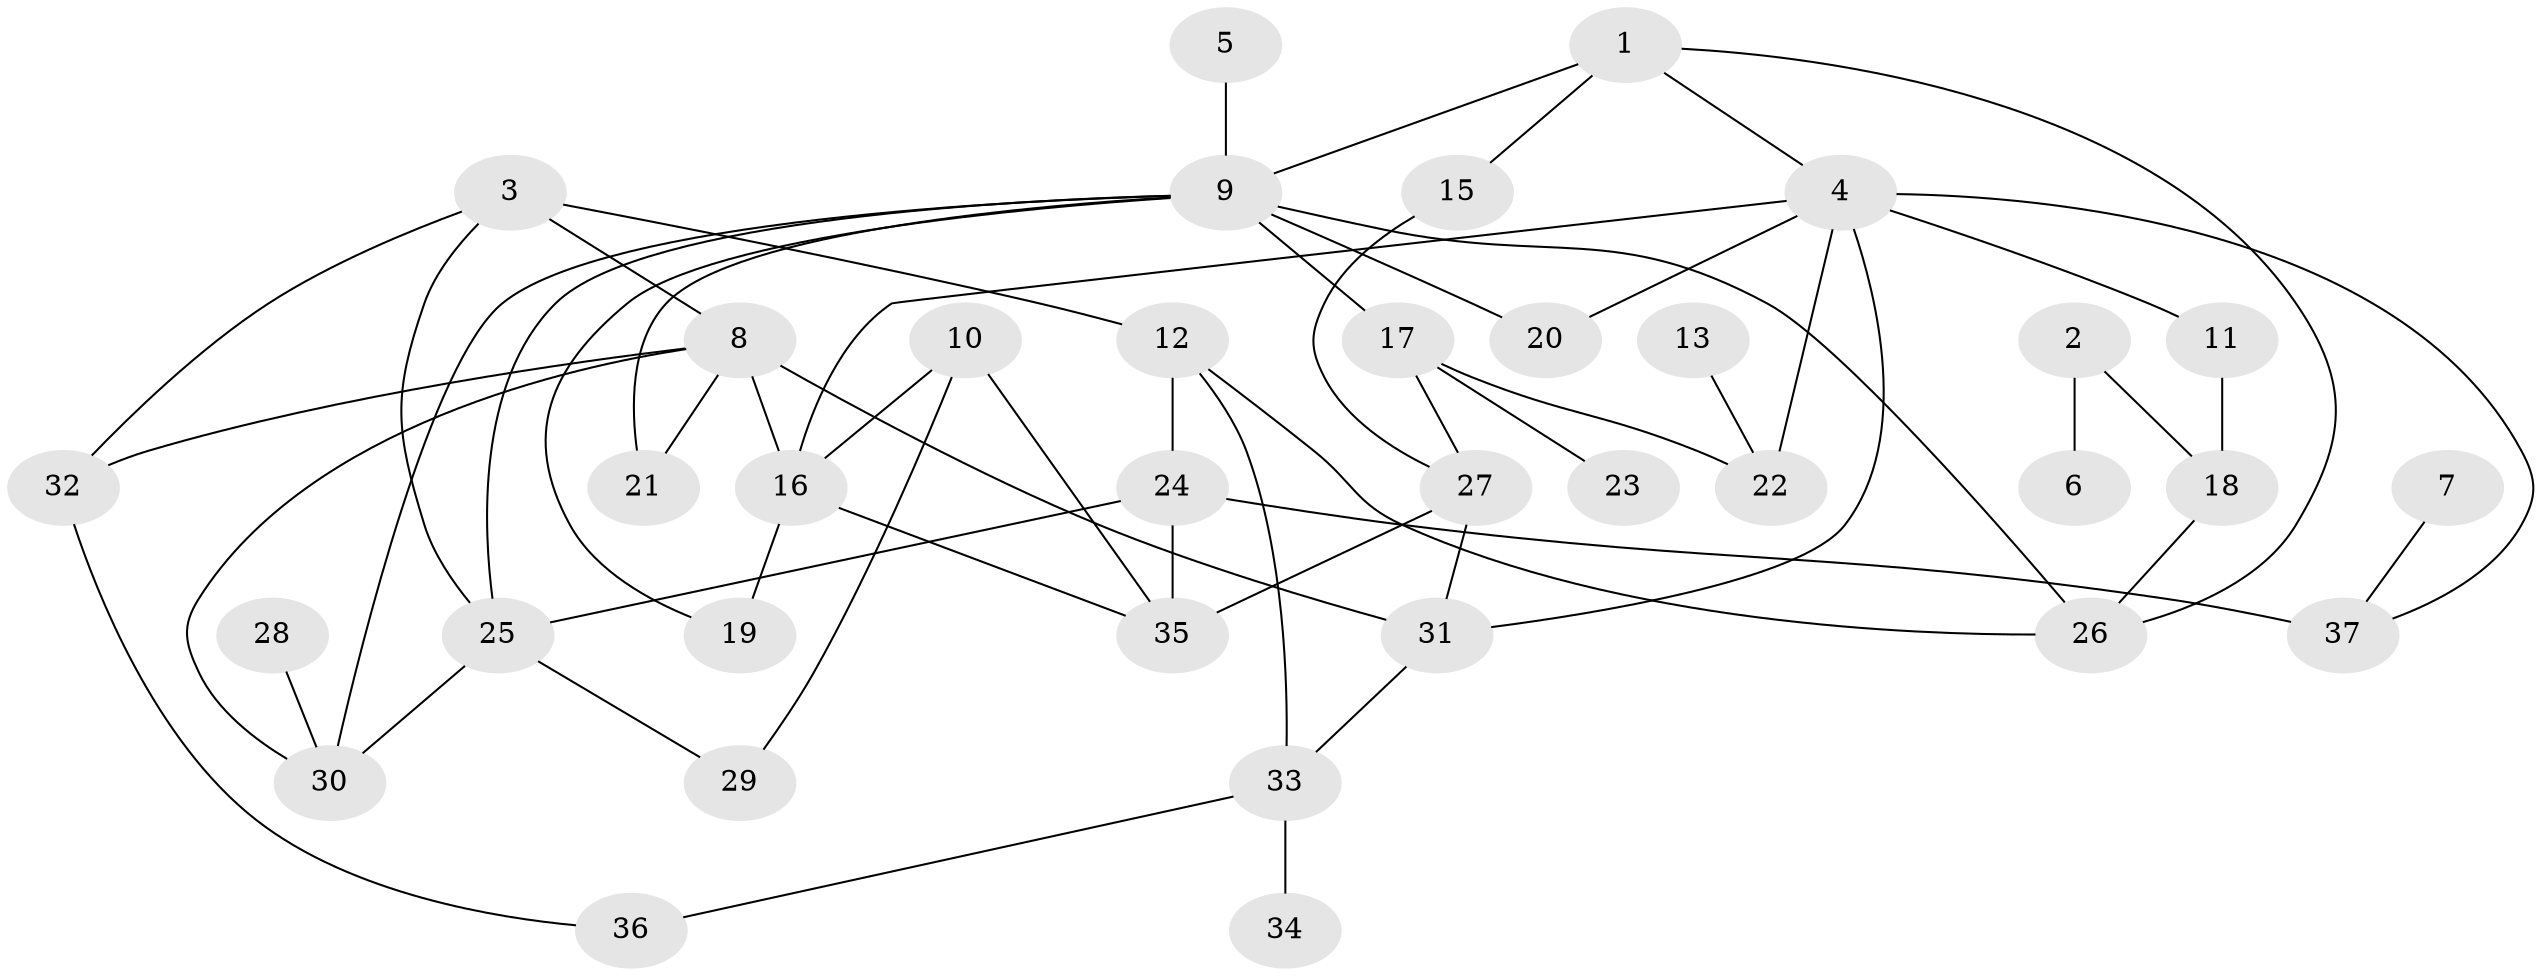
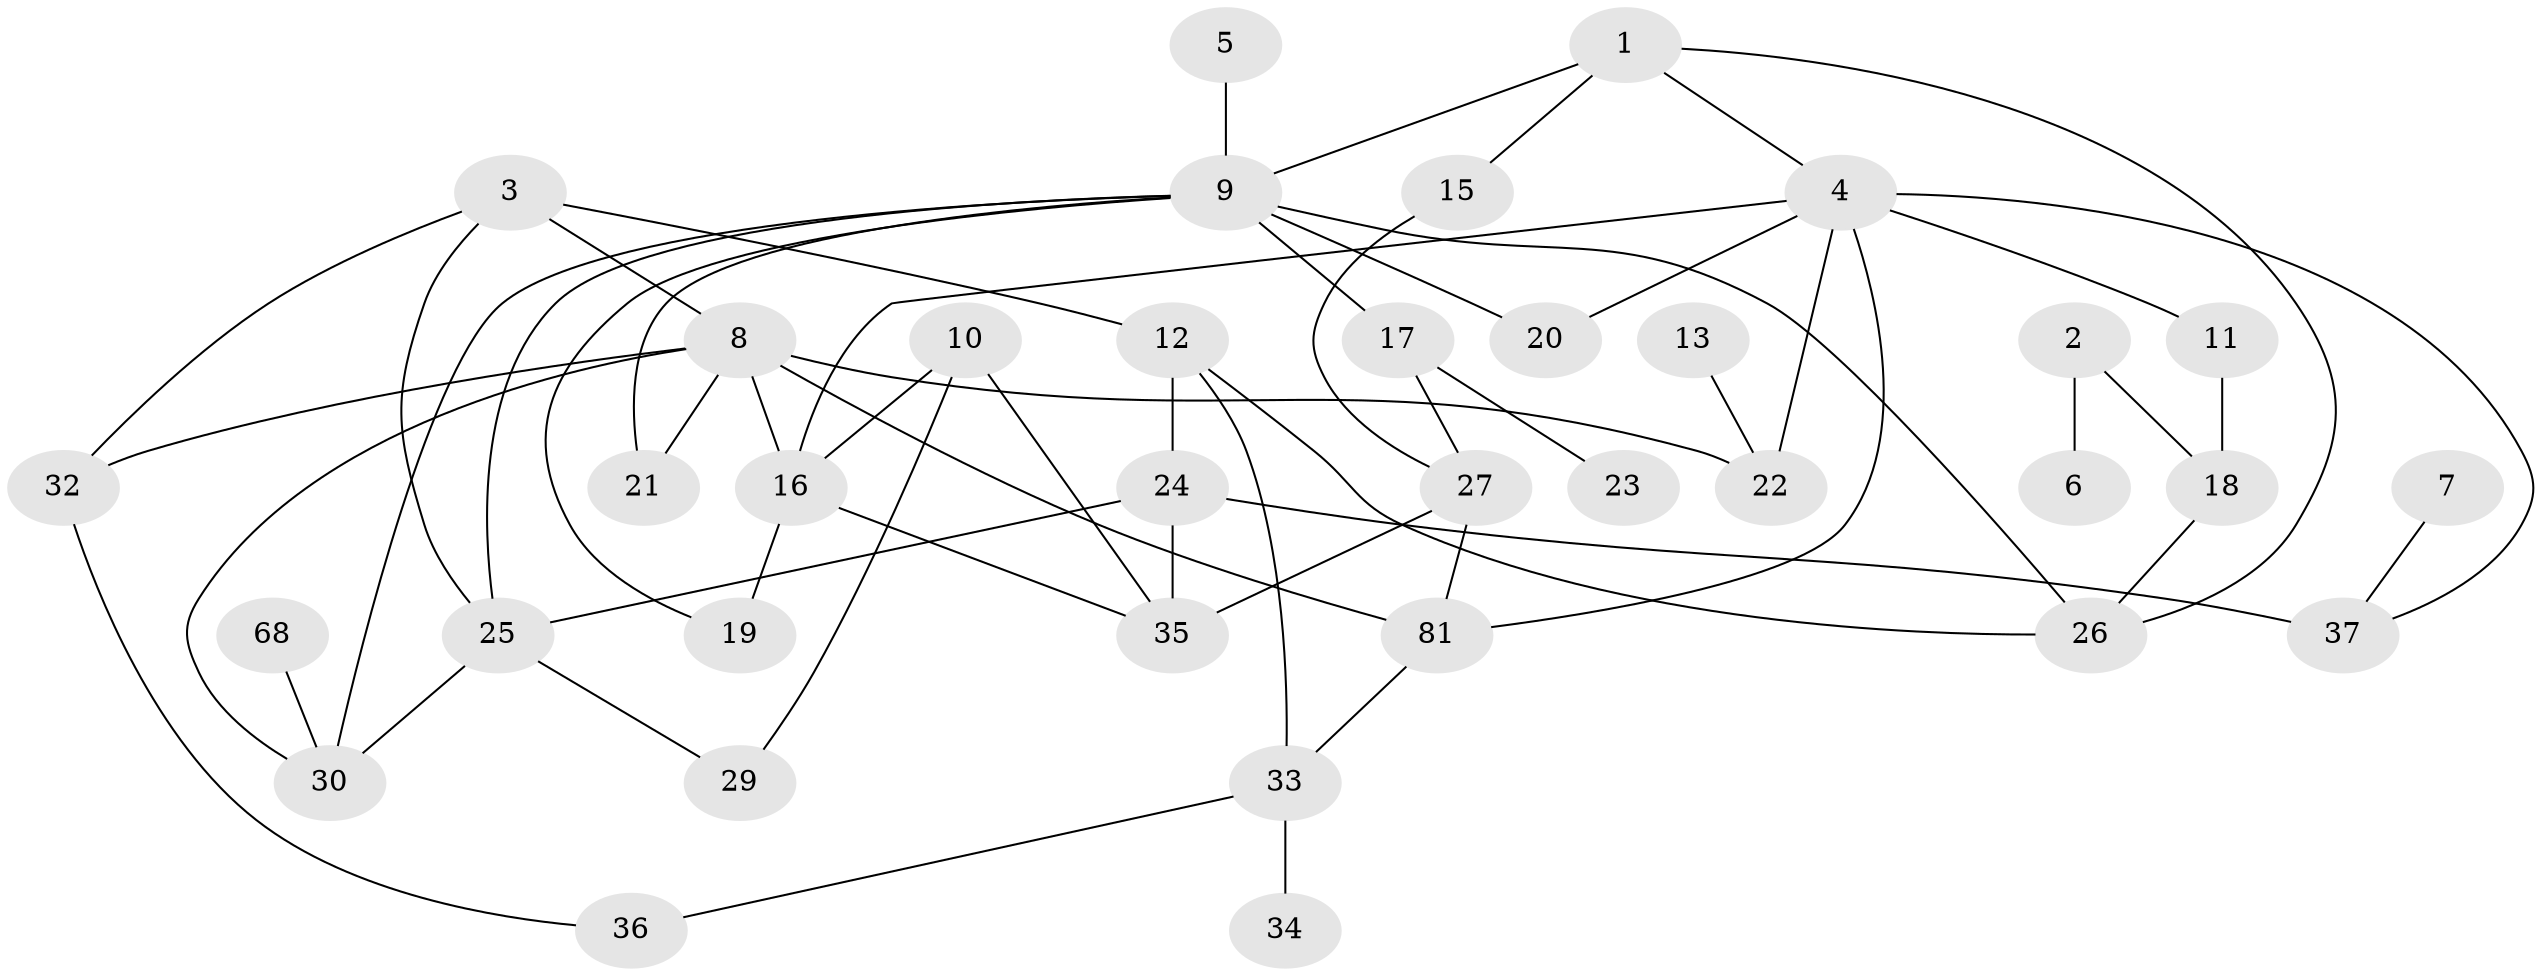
edge "17" -- "22": now "8" -- "22"
node "28": label "28" -> "68"
node "31": label "31" -> "81"
